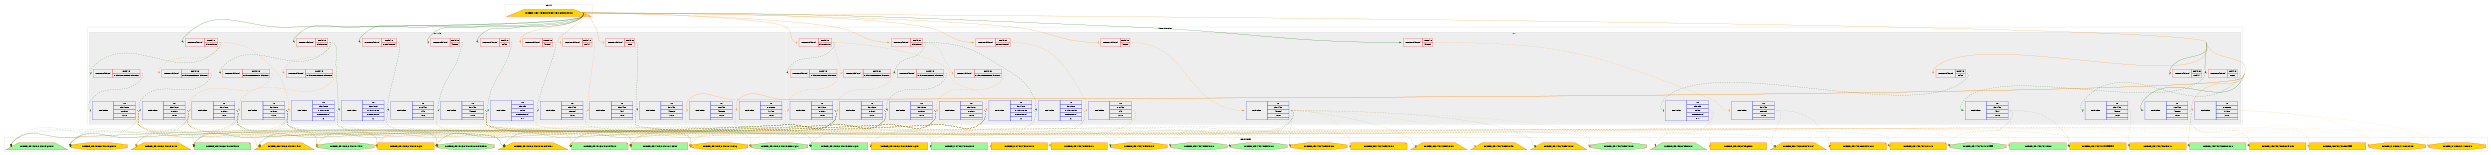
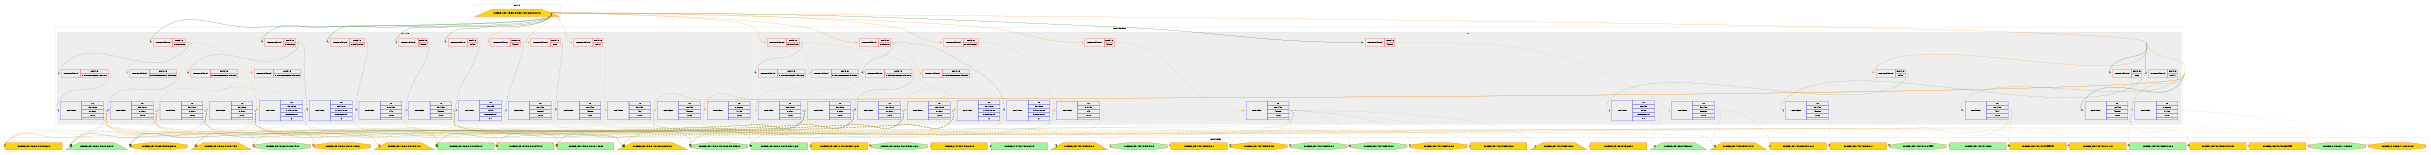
node "portage://dev-lang/python-3.6.12-r2": label "portage://dev-lang/python-3.6.12-r2" -> "portage://dev-lang/airdrop-3.6.12-r2"
node "portage://dev-lang/python-exec-2.4.6-r3": label "portage://dev-lang/python-exec-2.4.6-r3" -> "portage://dev-pack/python-exec-2.4.6-r3"
node "portage://dev-libs/libressl-2.9.2": removed
node "portage://sys-apps/hwloc-2.3.0": fillcolor gold -> palegreen
